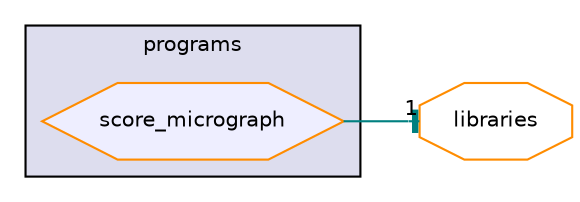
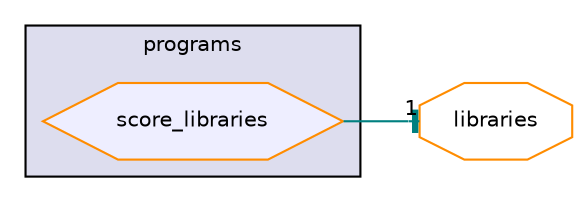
node "score_micrograph": label "score_micrograph" -> "score_libraries"
